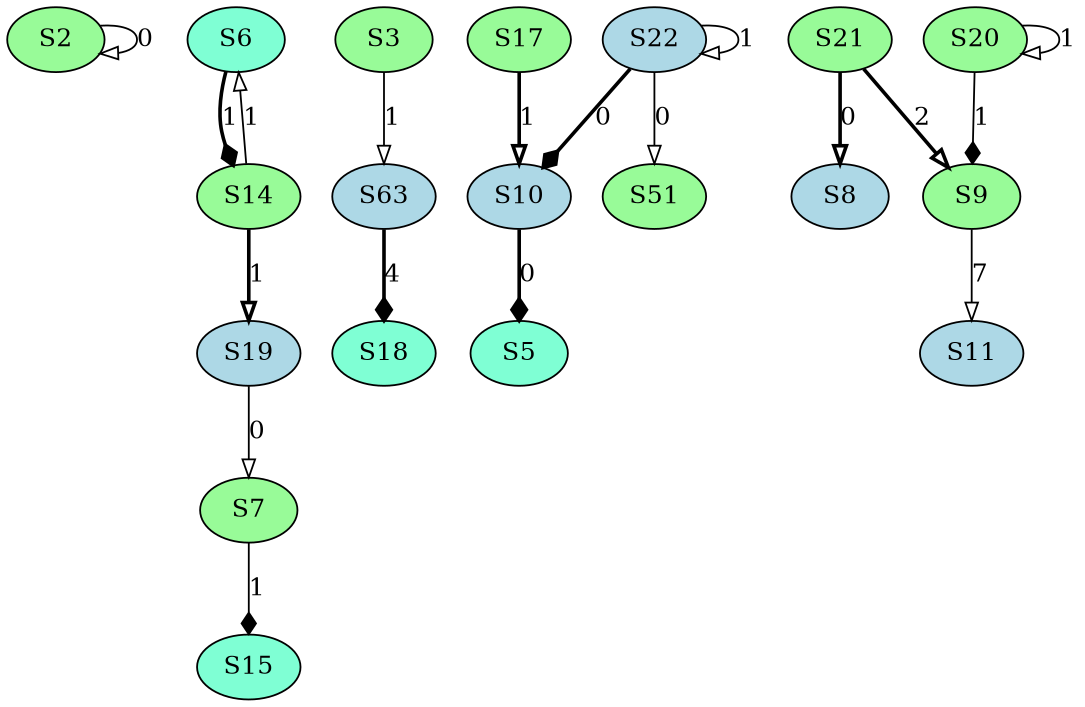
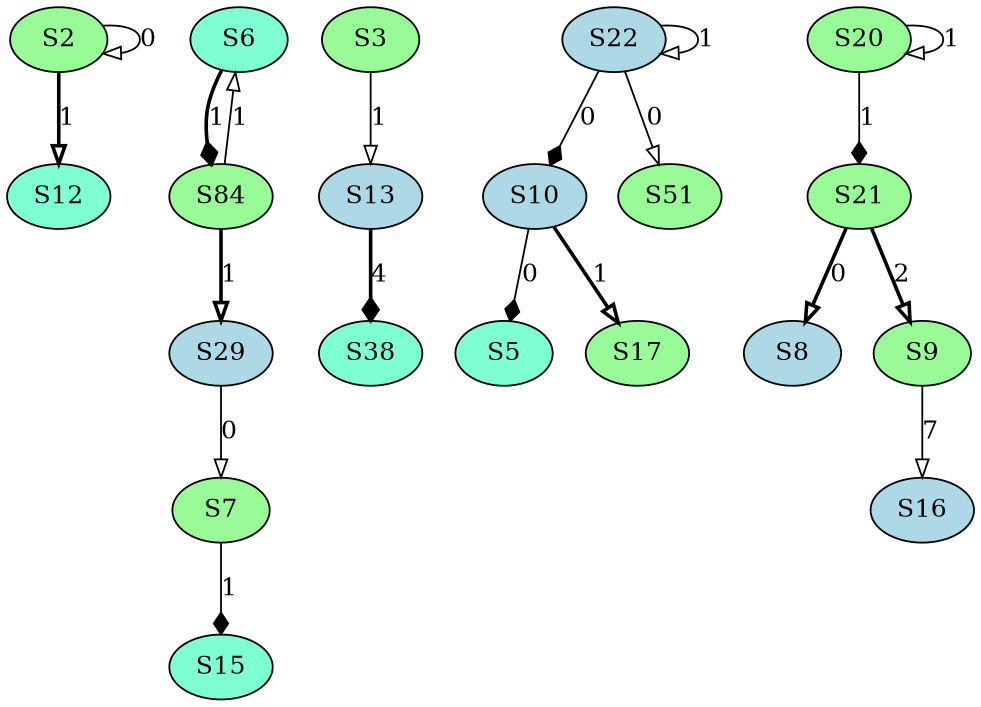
edge "S20" -> "S9": now "S20" -> "S21"
edge "S17" -> "S10": reversed
edge "S22" -> "S10": style bold -> solid
node "S12": added
node "S14": label "S14" -> "S84"
node "S63": label "S63" -> "S13"
edge "S10" -> "S5": style bold -> solid
node "S19": label "S19" -> "S29"
node "S18": label "S18" -> "S38"
node "S11": label "S11" -> "S16"
